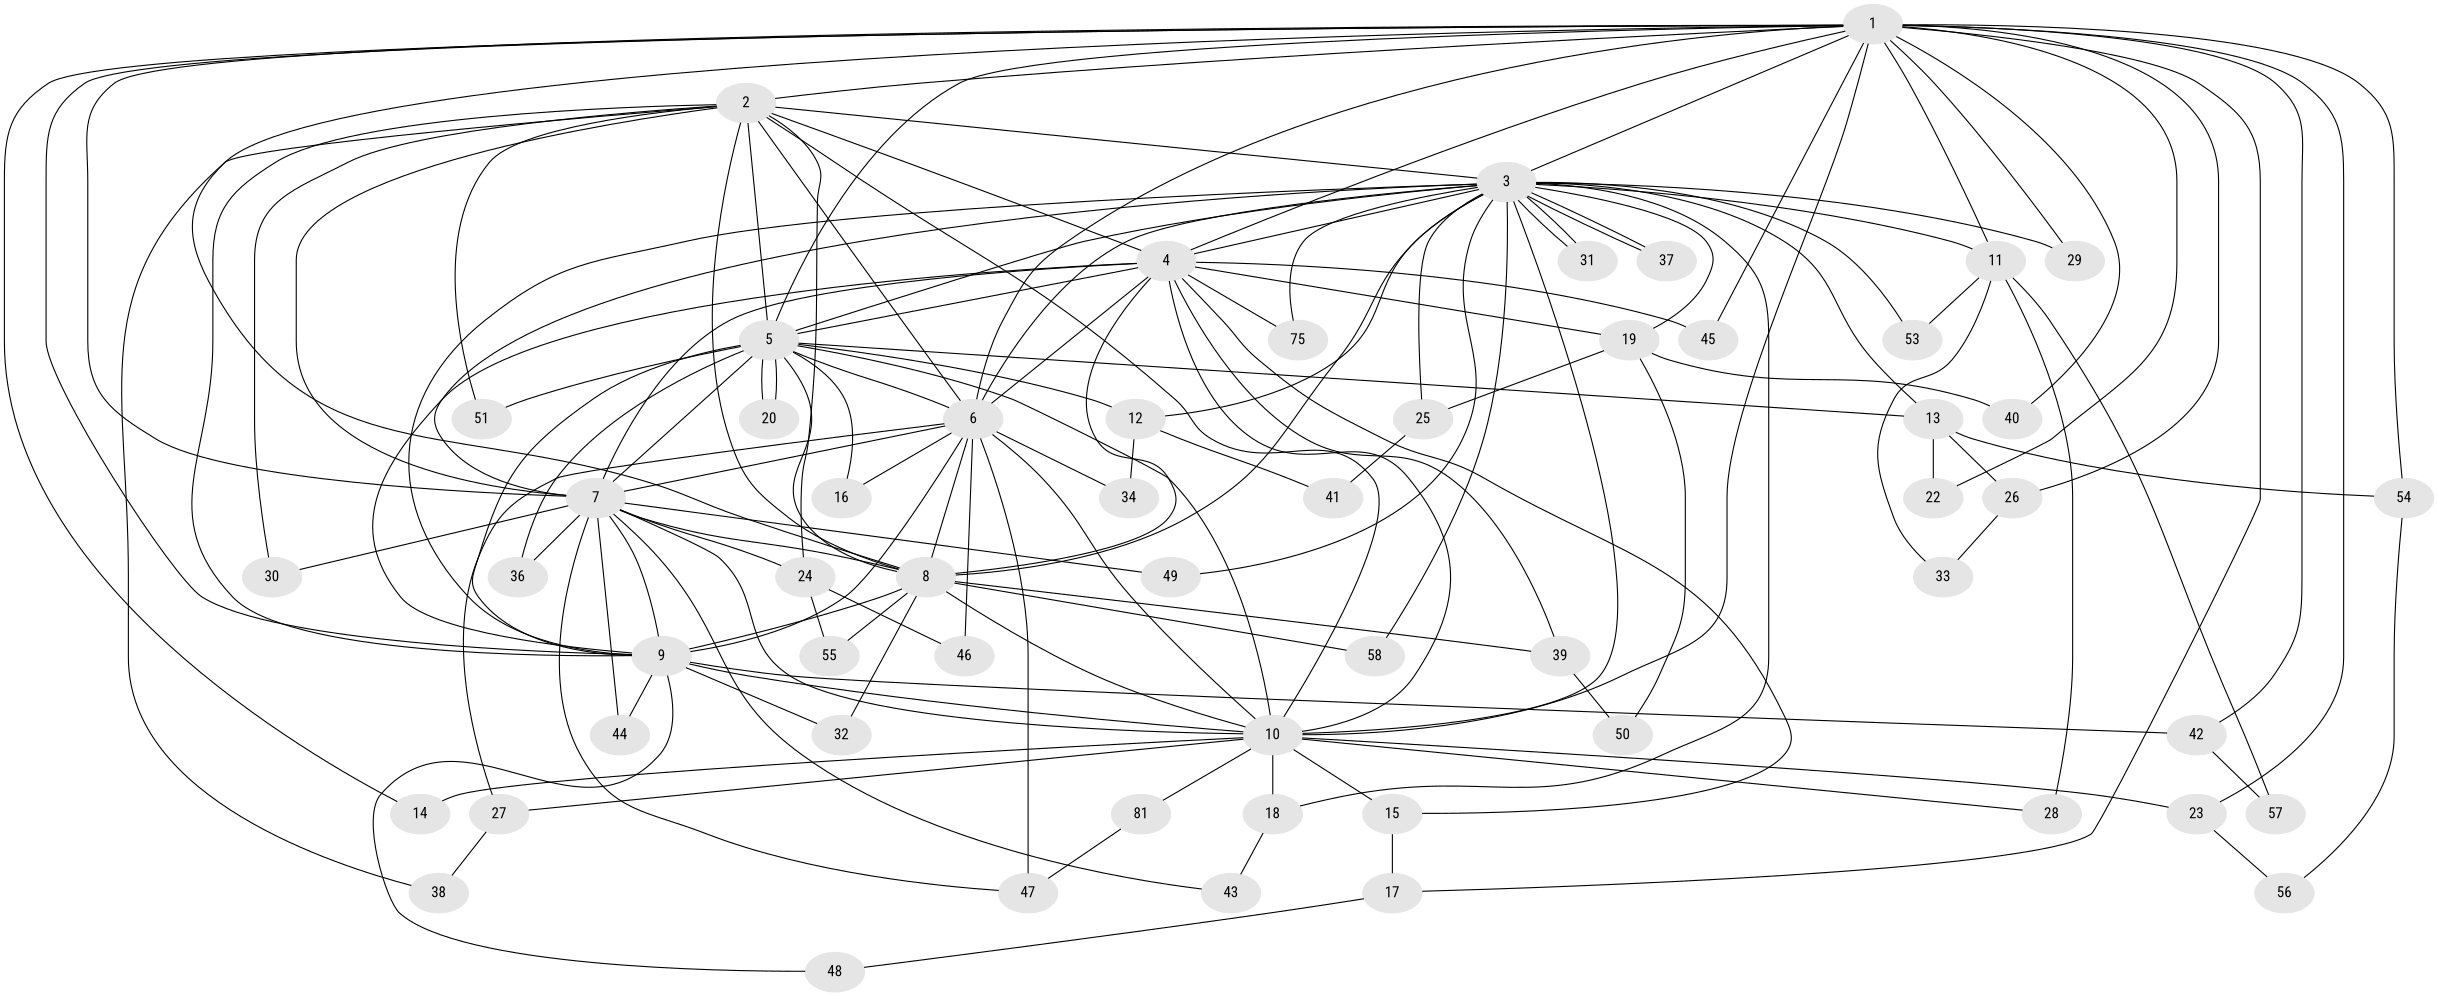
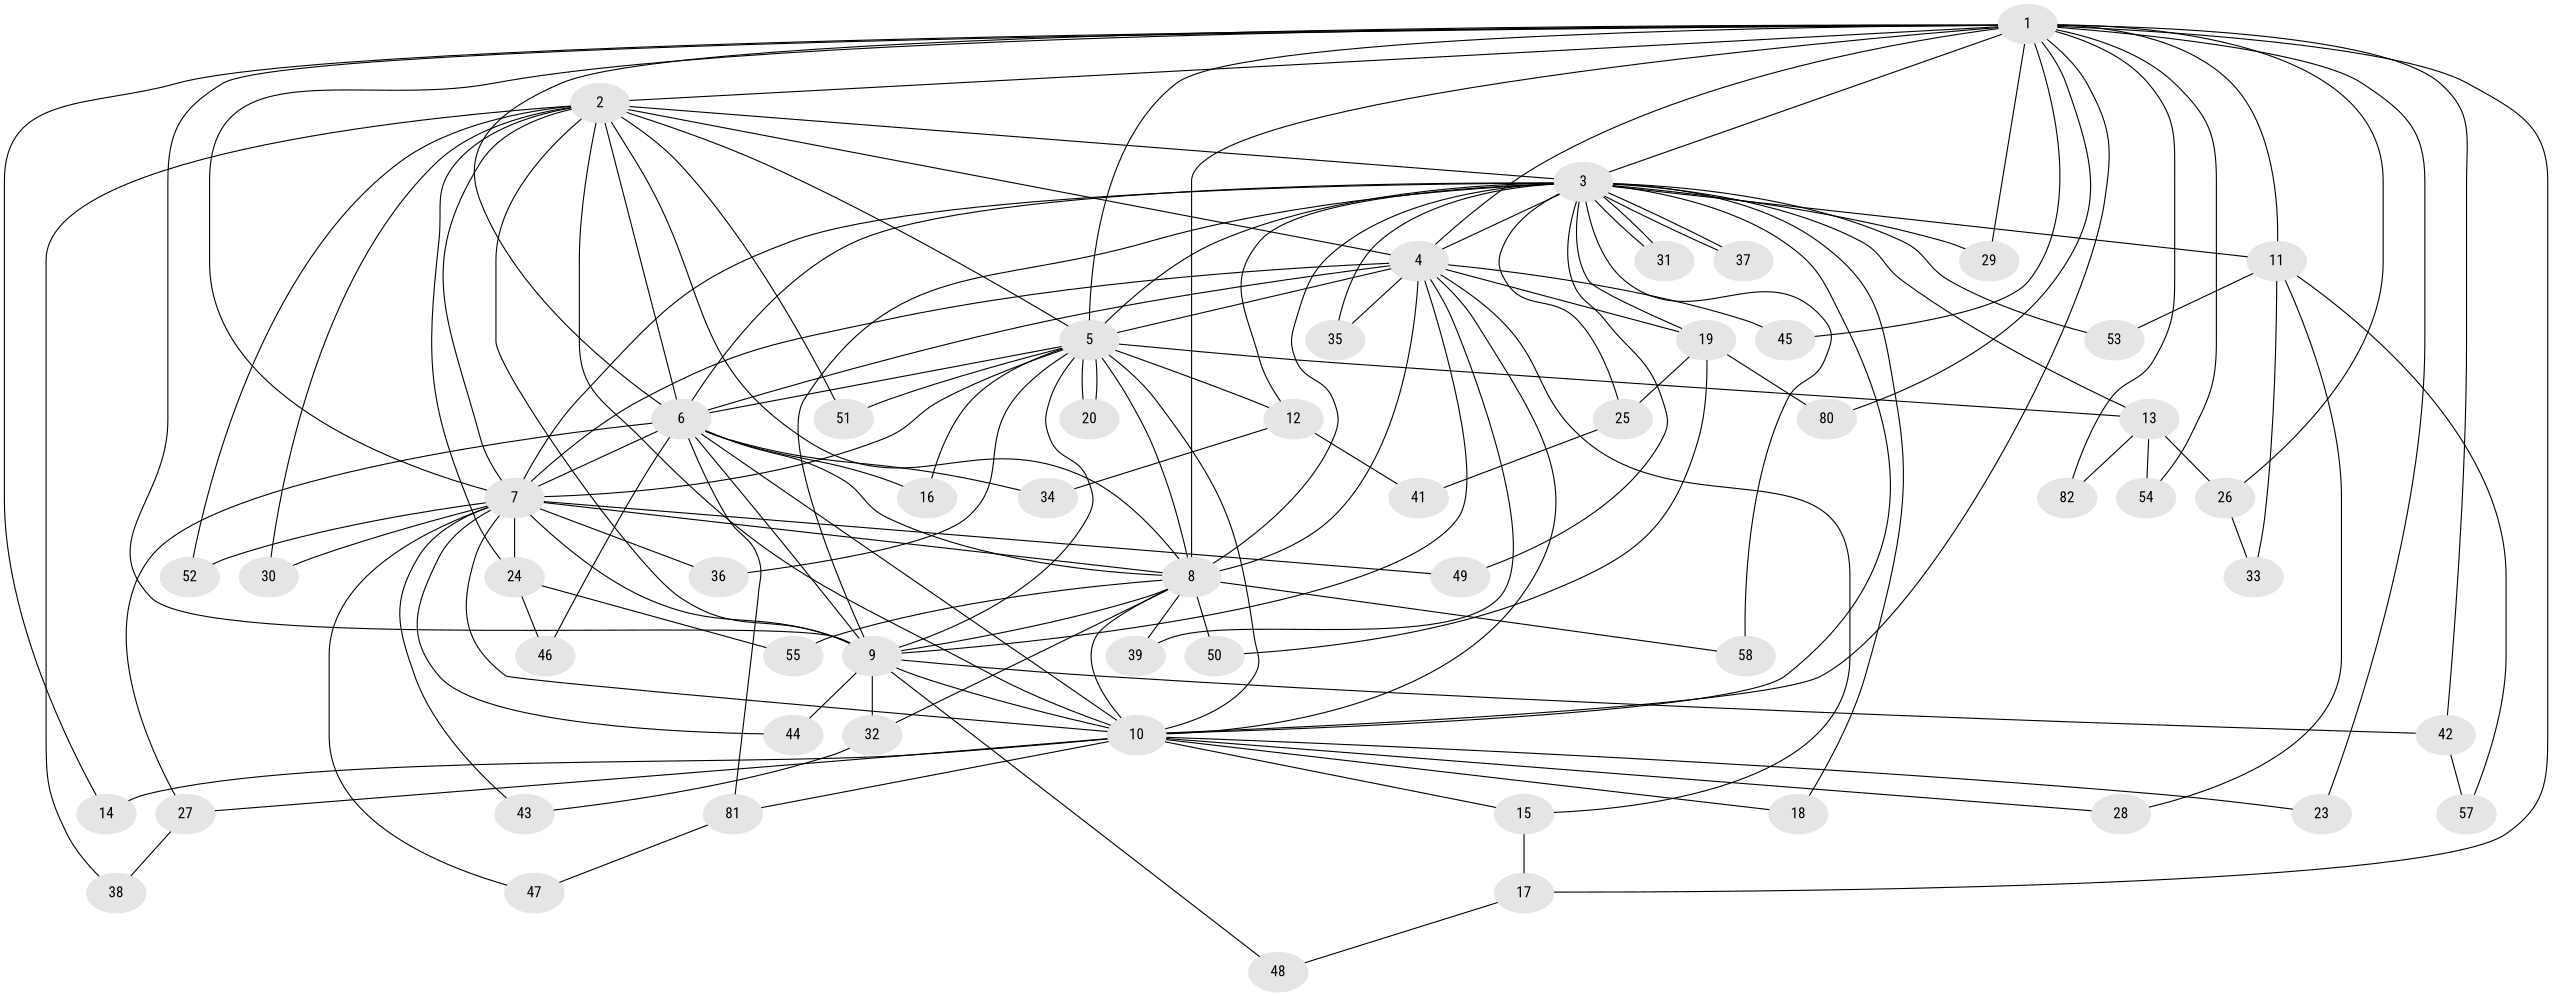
node "75": label "75" -> "35"
node "40": label "40" -> "80"
node "22": label "22" -> "82"
node "52": added
edge "6" -- "47": now "6" -- "81"
edge "39" -- "50": now "8" -- "50"
edge "18" -- "43": now "32" -- "43"
node "56": removed
